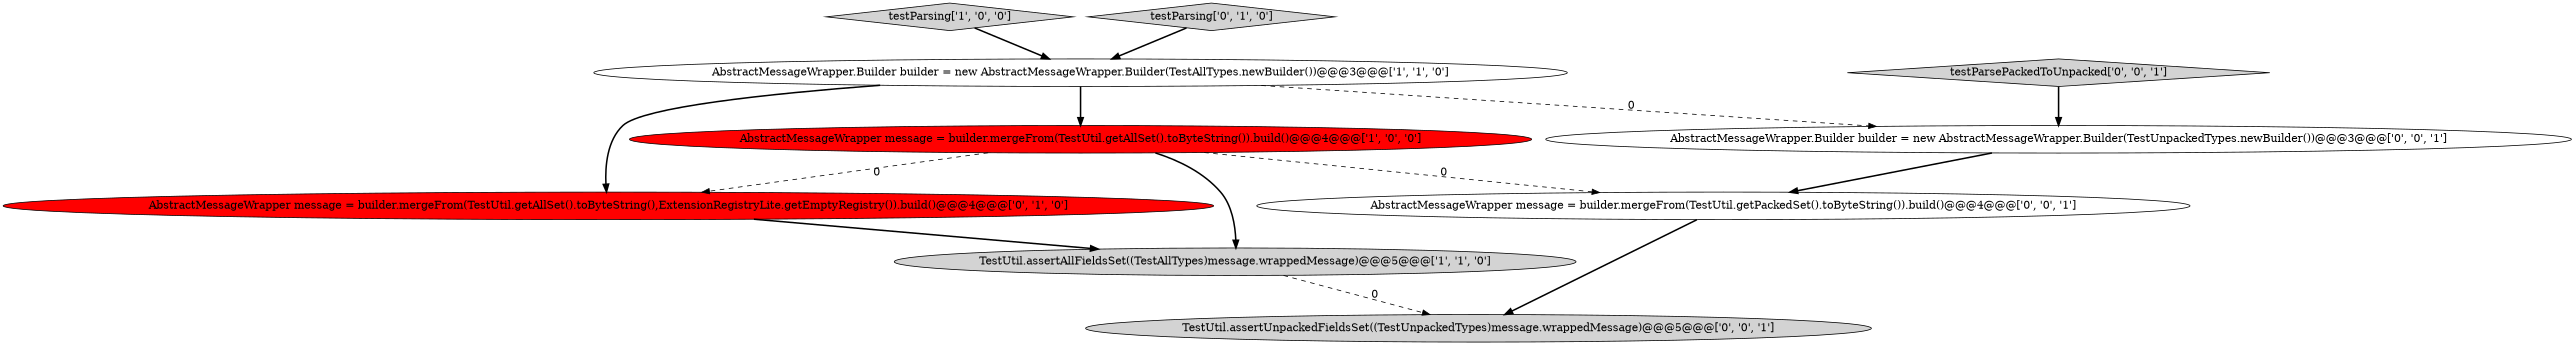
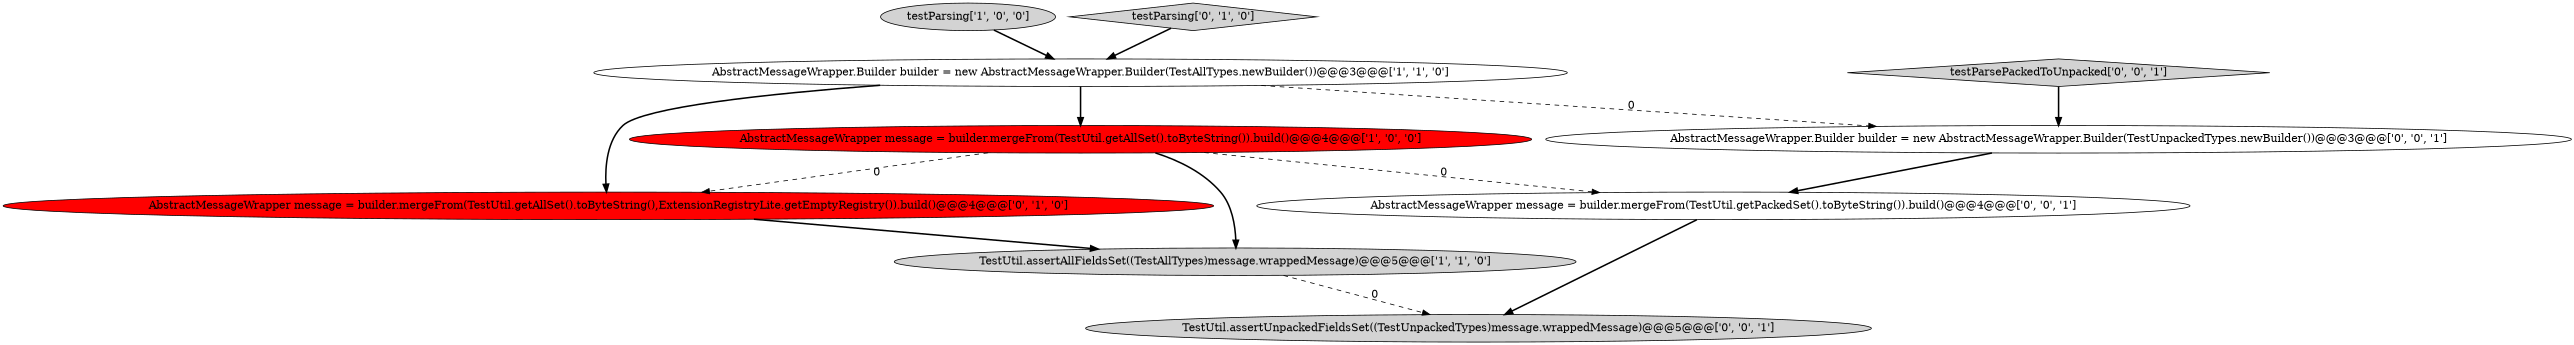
node "testParsing['1', '0', '0']": shape diamond -> ellipse
